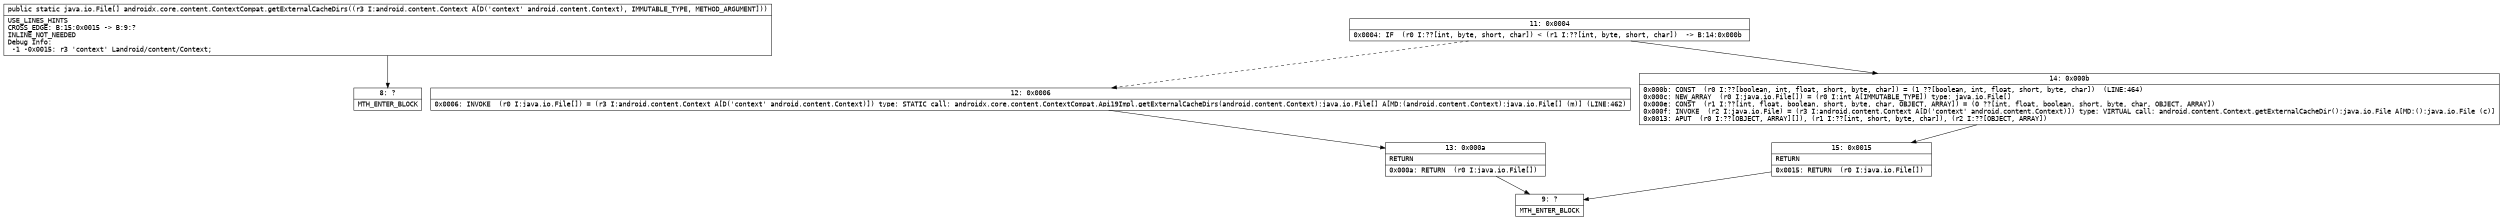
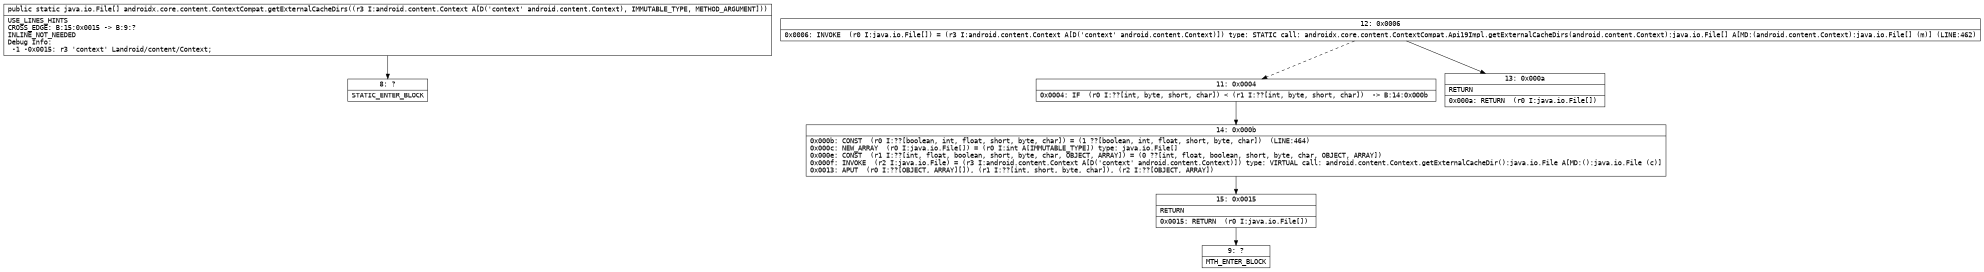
edge "11: 0x0004" -> "12: 0x0006": reversed
node "8: ?": text "MTH_ENTER_BLOCK" -> "STATIC_ENTER_BLOCK"
edge "13: 0x000a" -> "9: ?": removed
